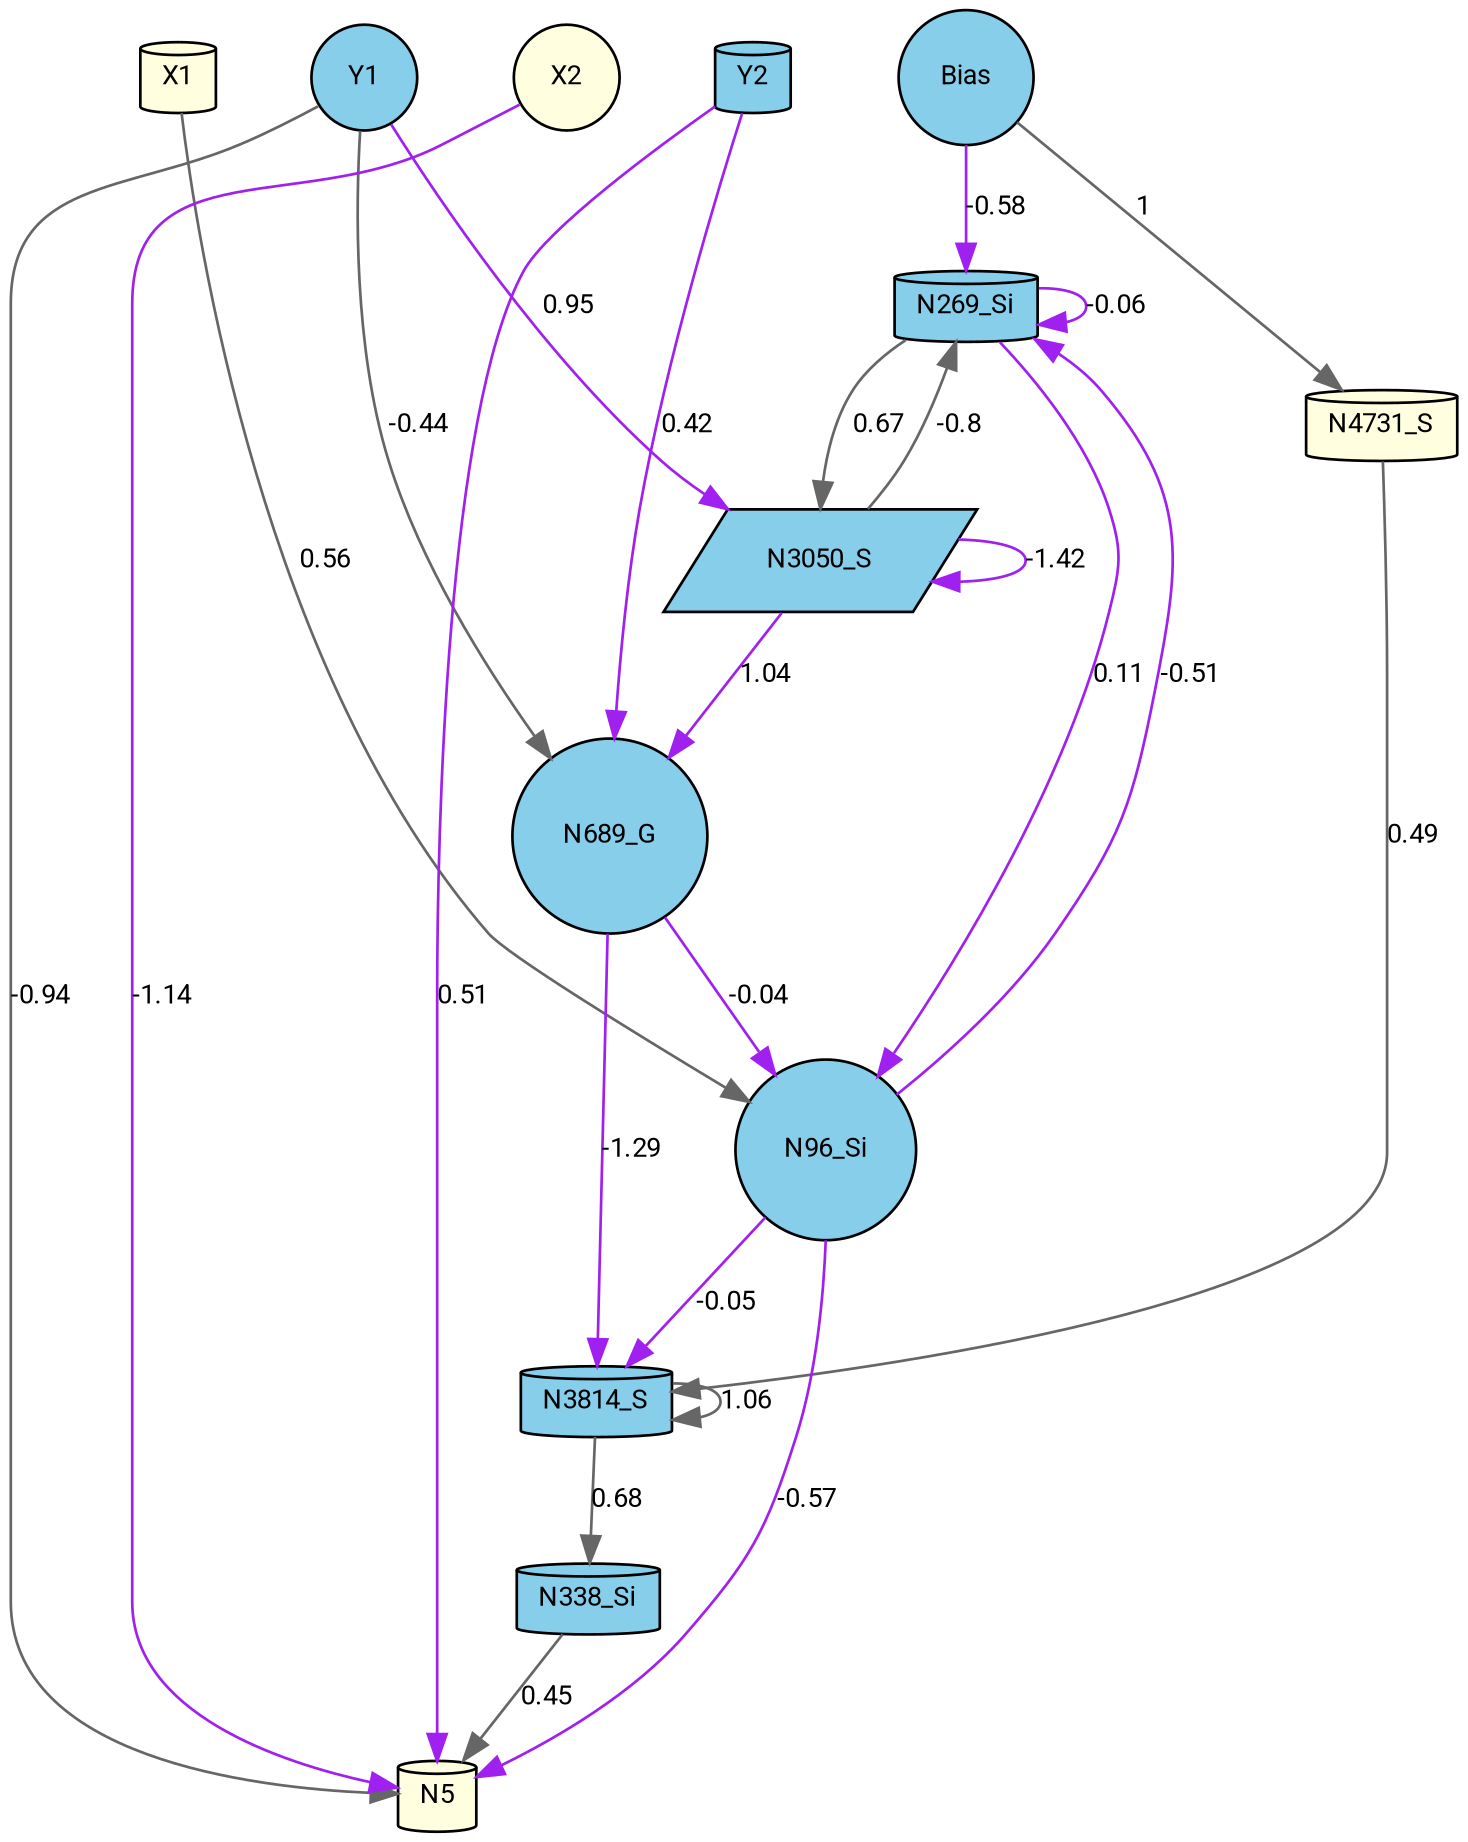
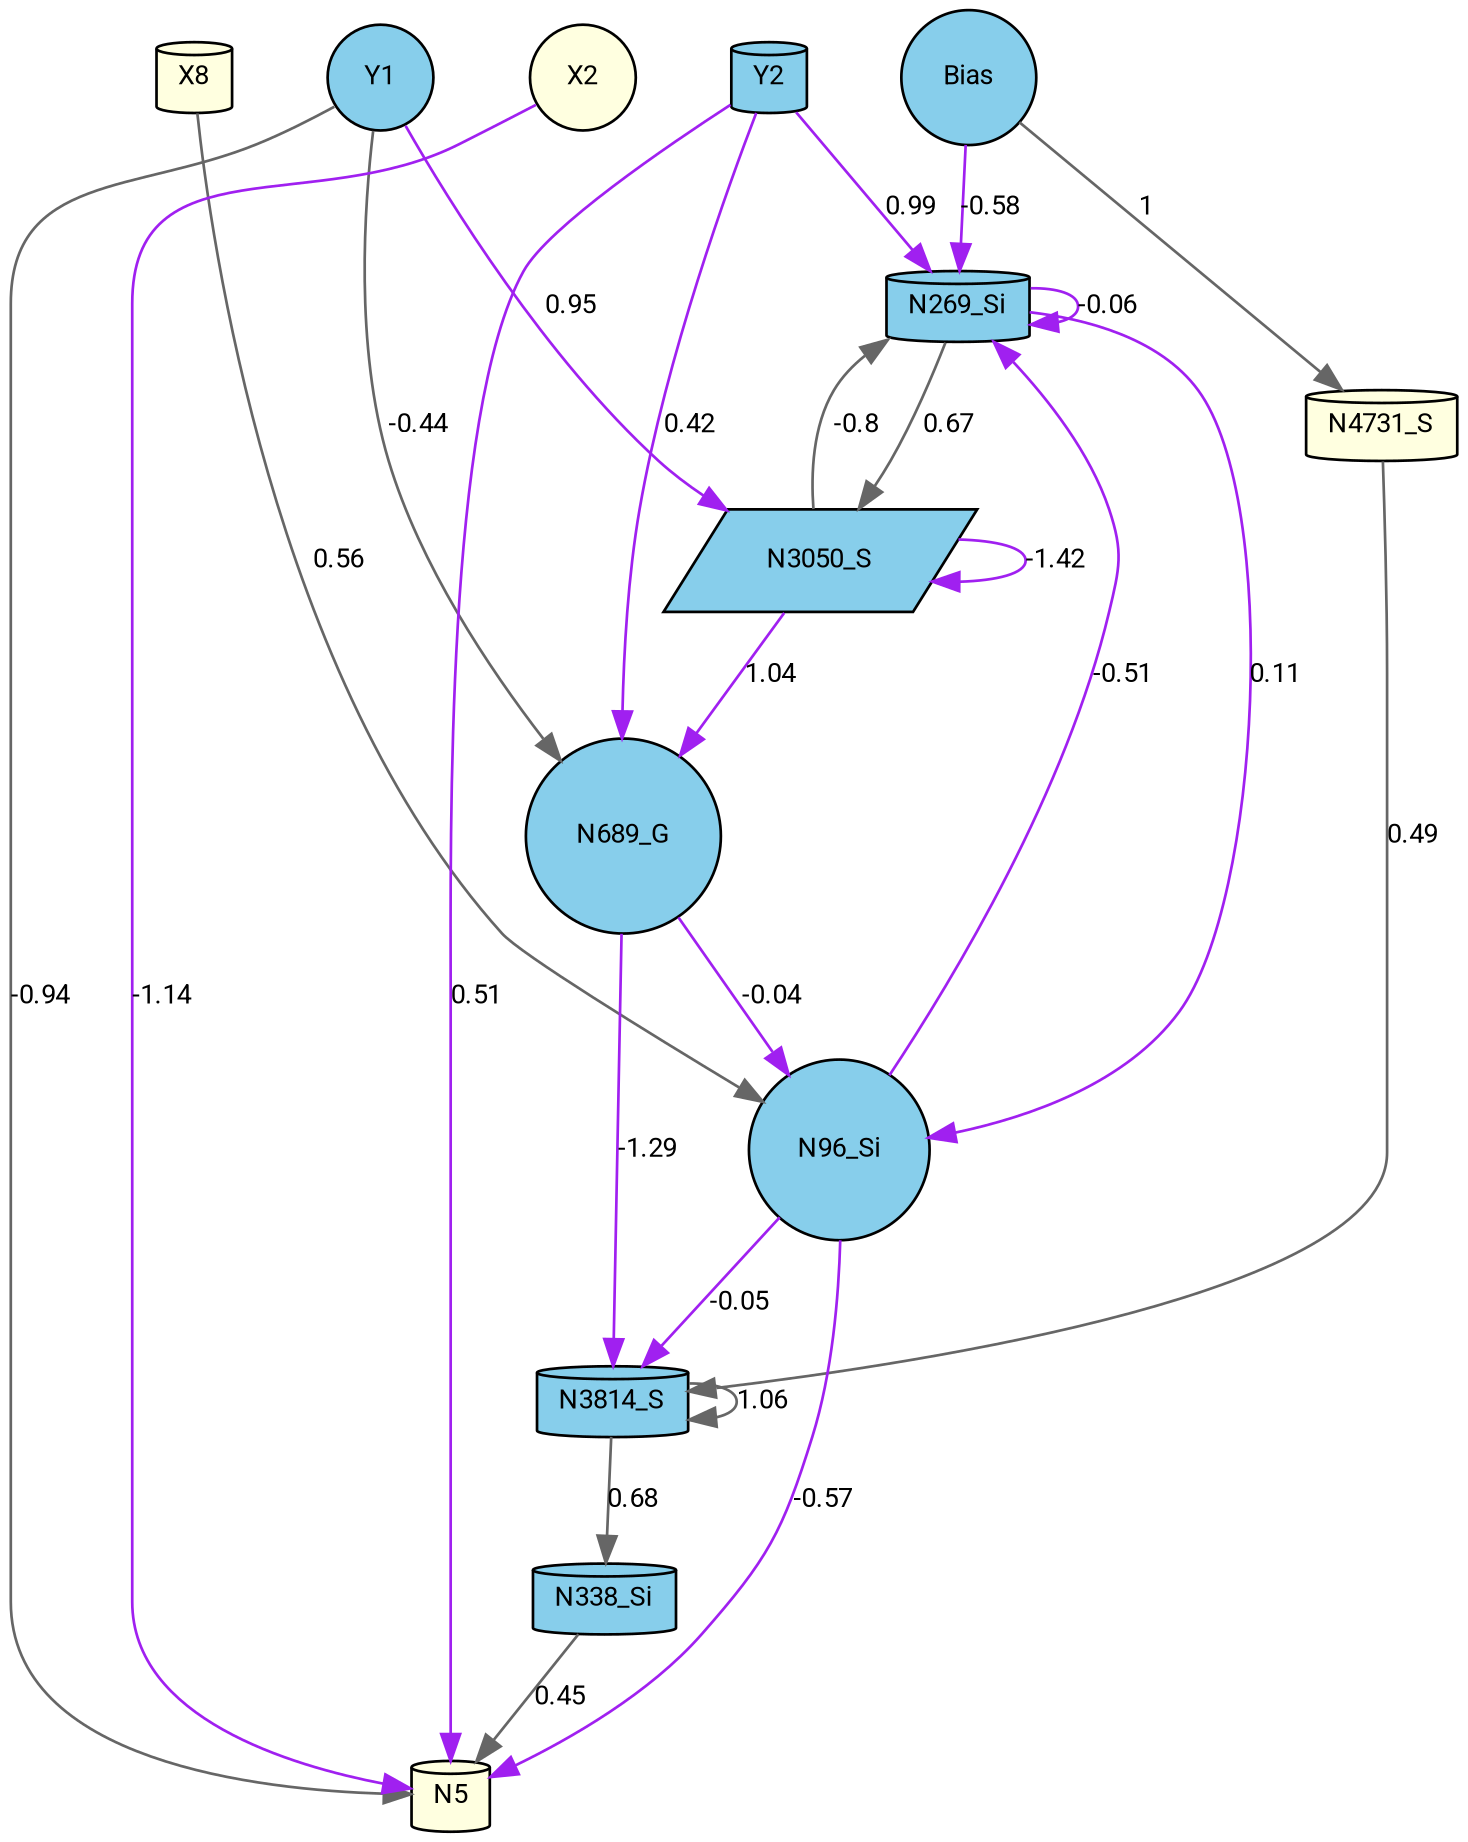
node "X1": label "X1" -> "X8"
edge "Y2" -> "N269_Si": added, label "0.99"
